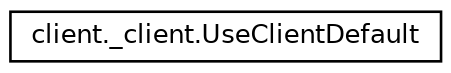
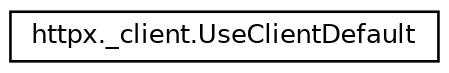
node "client._client.UseClientDefault": label "client._client.UseClientDefault" -> "httpx._client.UseClientDefault"
